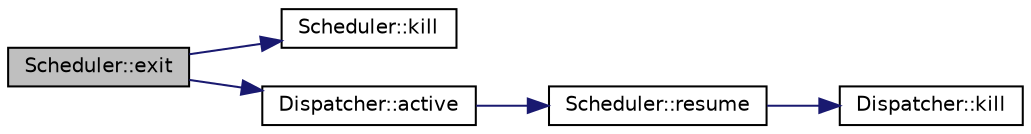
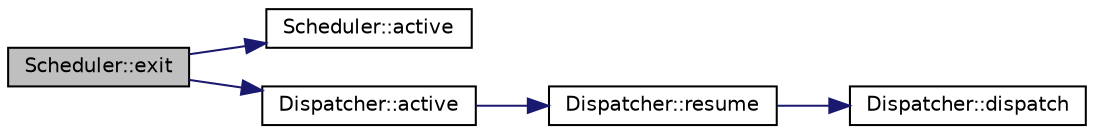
node "Scheduler::kill": label "Scheduler::kill" -> "Scheduler::active"
node "Scheduler::resume": label "Scheduler::resume" -> "Dispatcher::resume"
node "Dispatcher::kill": label "Dispatcher::kill" -> "Dispatcher::dispatch"
